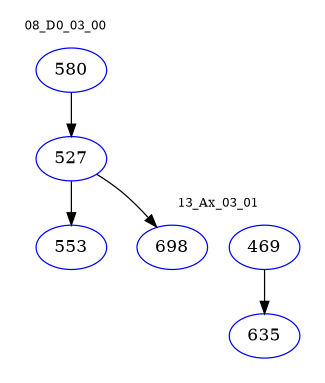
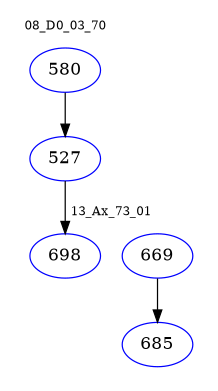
cluster "08_D0_03_00": label "08_D0_03_00" -> "08_D0_03_70"
cluster "13_Ax_03_01": label "13_Ax_03_01" -> "13_Ax_73_01"
node "553": removed
node "469": label "469" -> "669"
node "635": label "635" -> "685"
